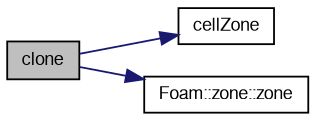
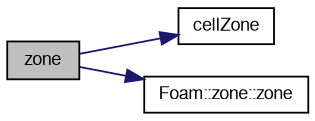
node "clone": label "clone" -> "zone"
